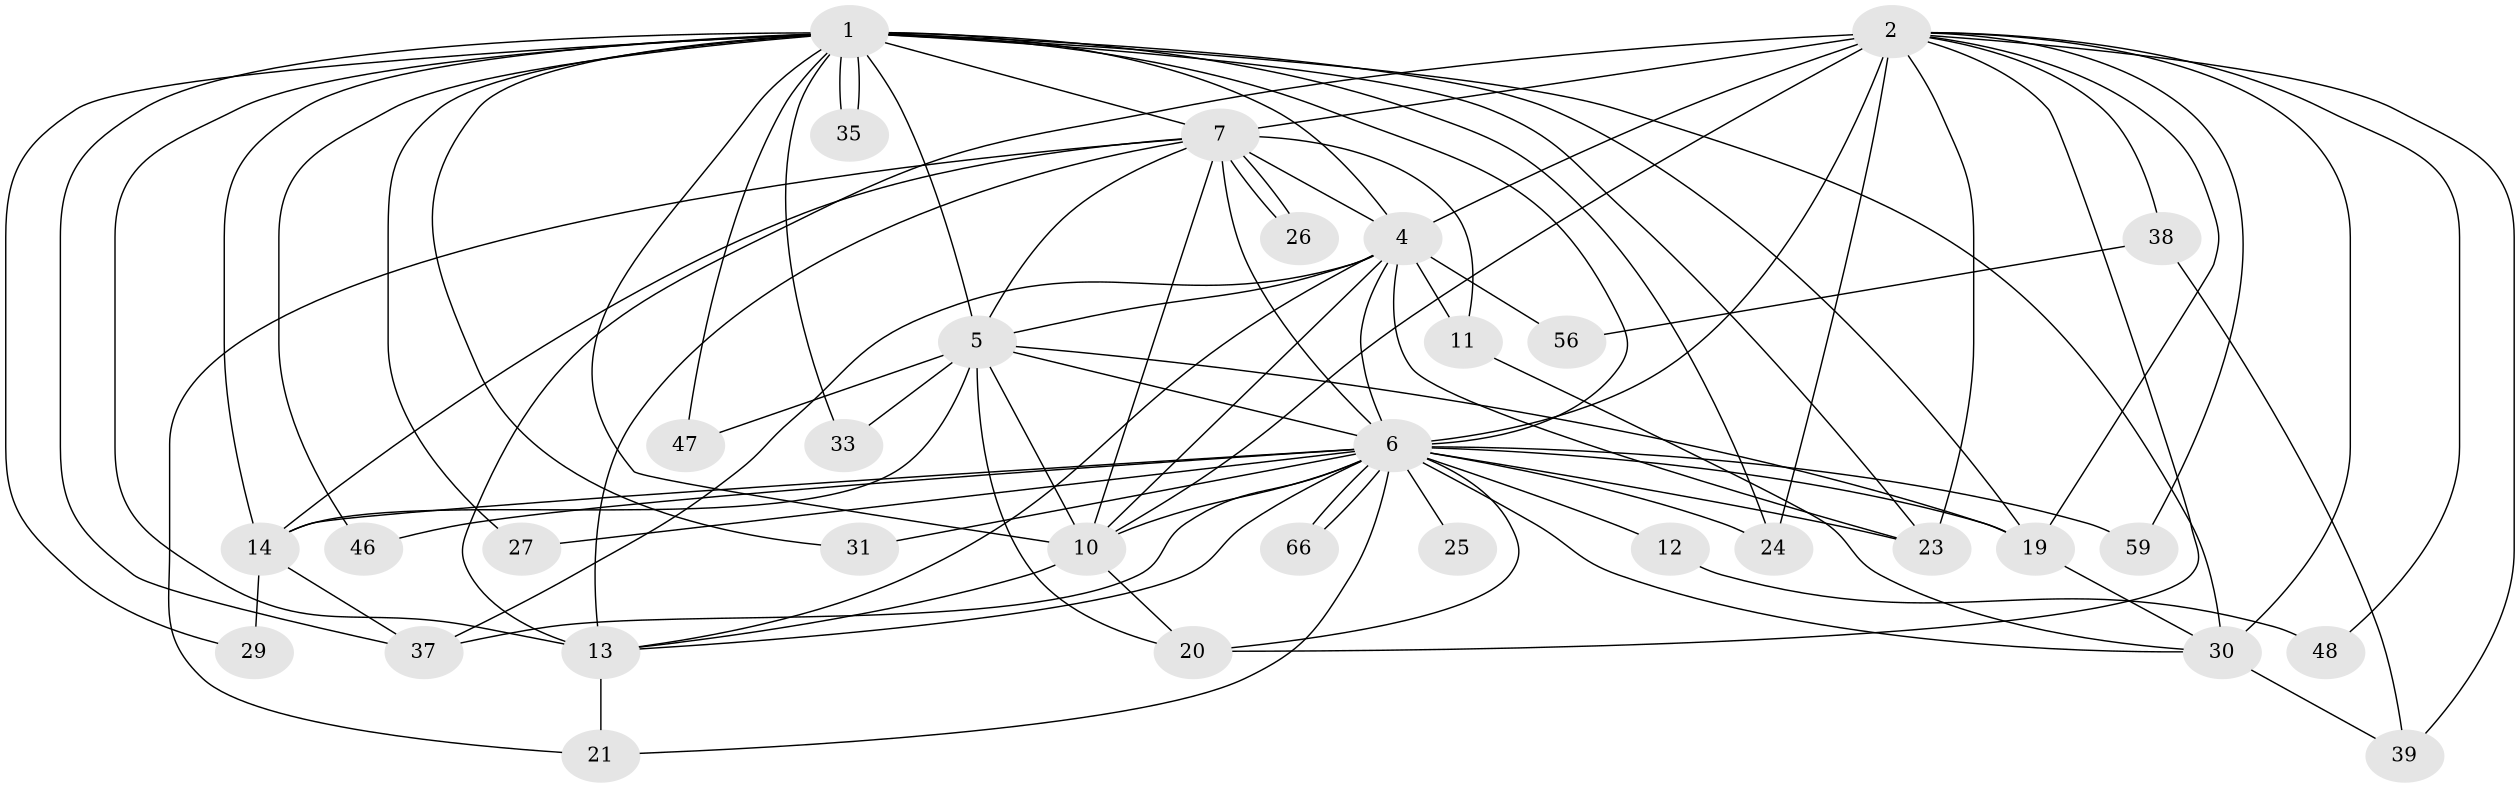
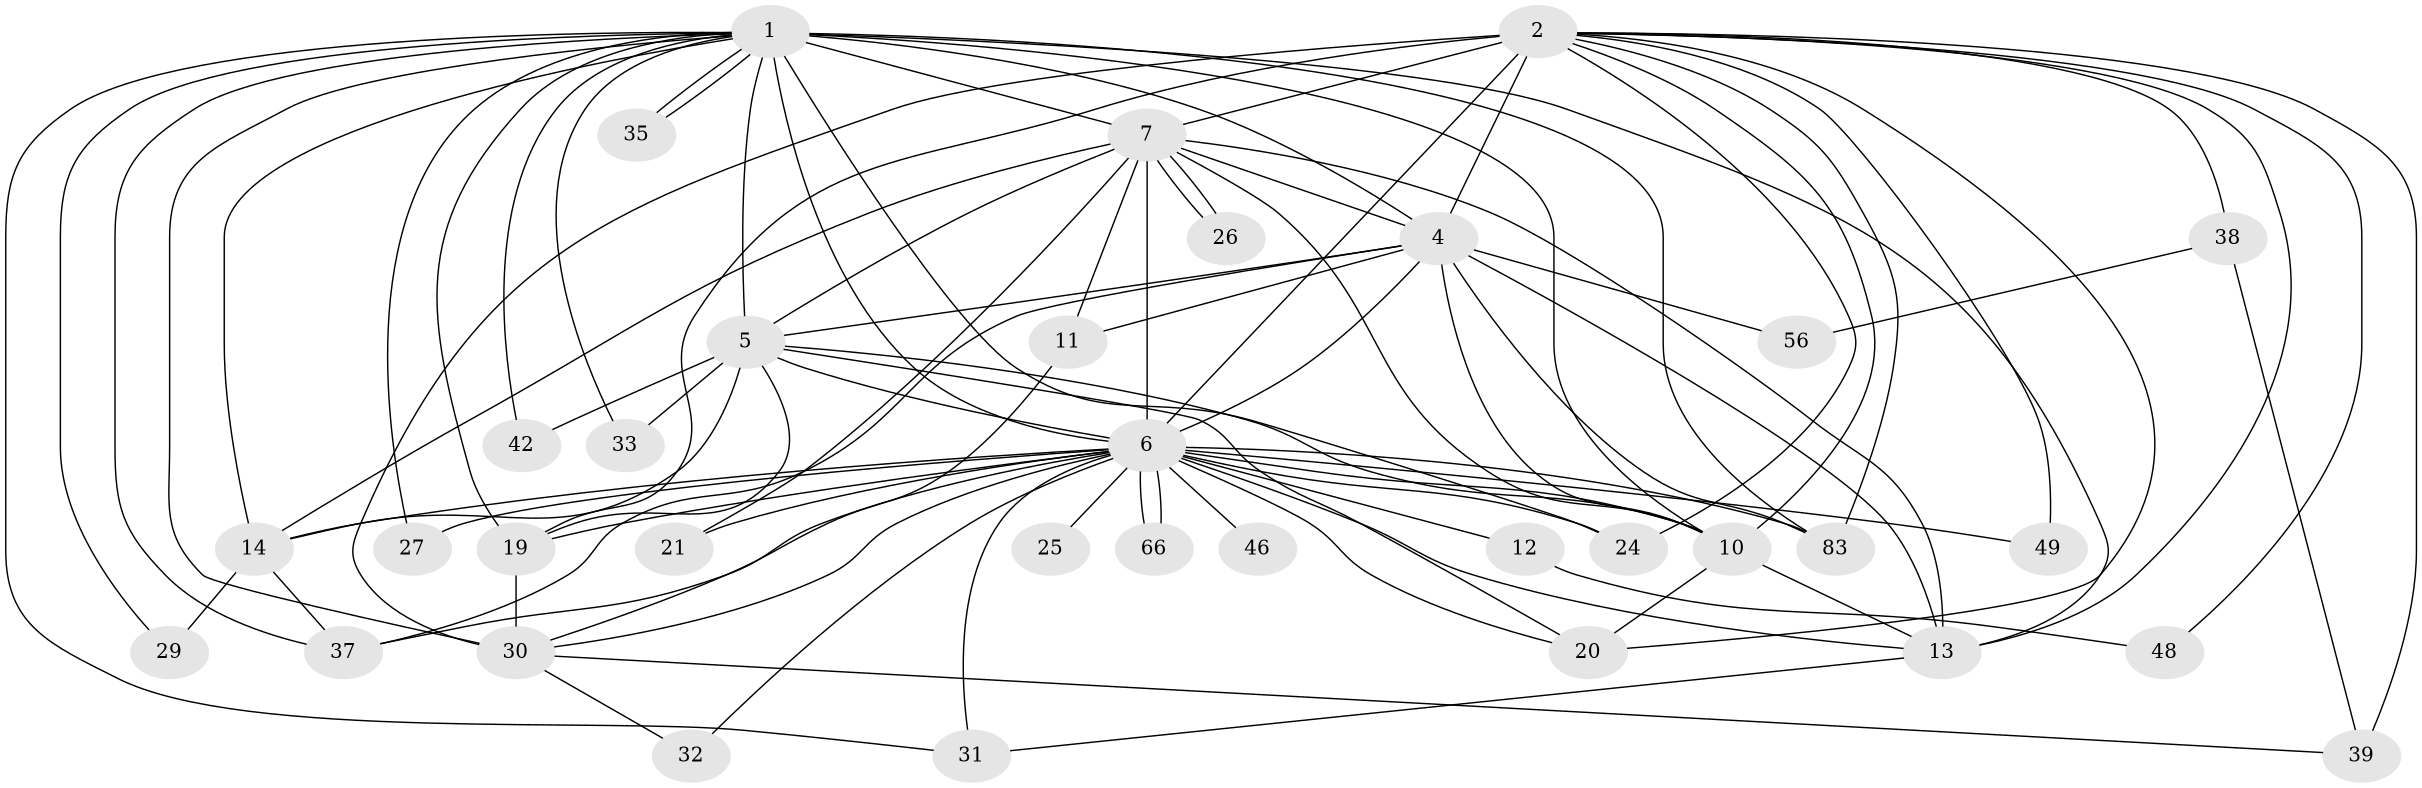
edge "1" -- "46": removed
node "47": label "47" -> "42"
node "23": label "23" -> "83"
node "59": label "59" -> "49"
edge "13" -- "21": now "13" -- "31"
node "32": added
